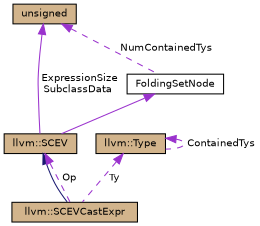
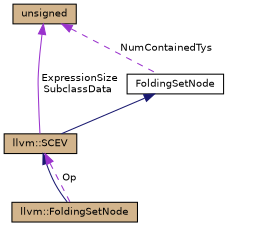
edge "llvm::SCEV" -> "FoldingSetNode": color darkorchid3 -> midnightblue
node "llvm::Type": removed
node "llvm::SCEVCastExpr": label "llvm::SCEVCastExpr" -> "llvm::FoldingSetNode"
